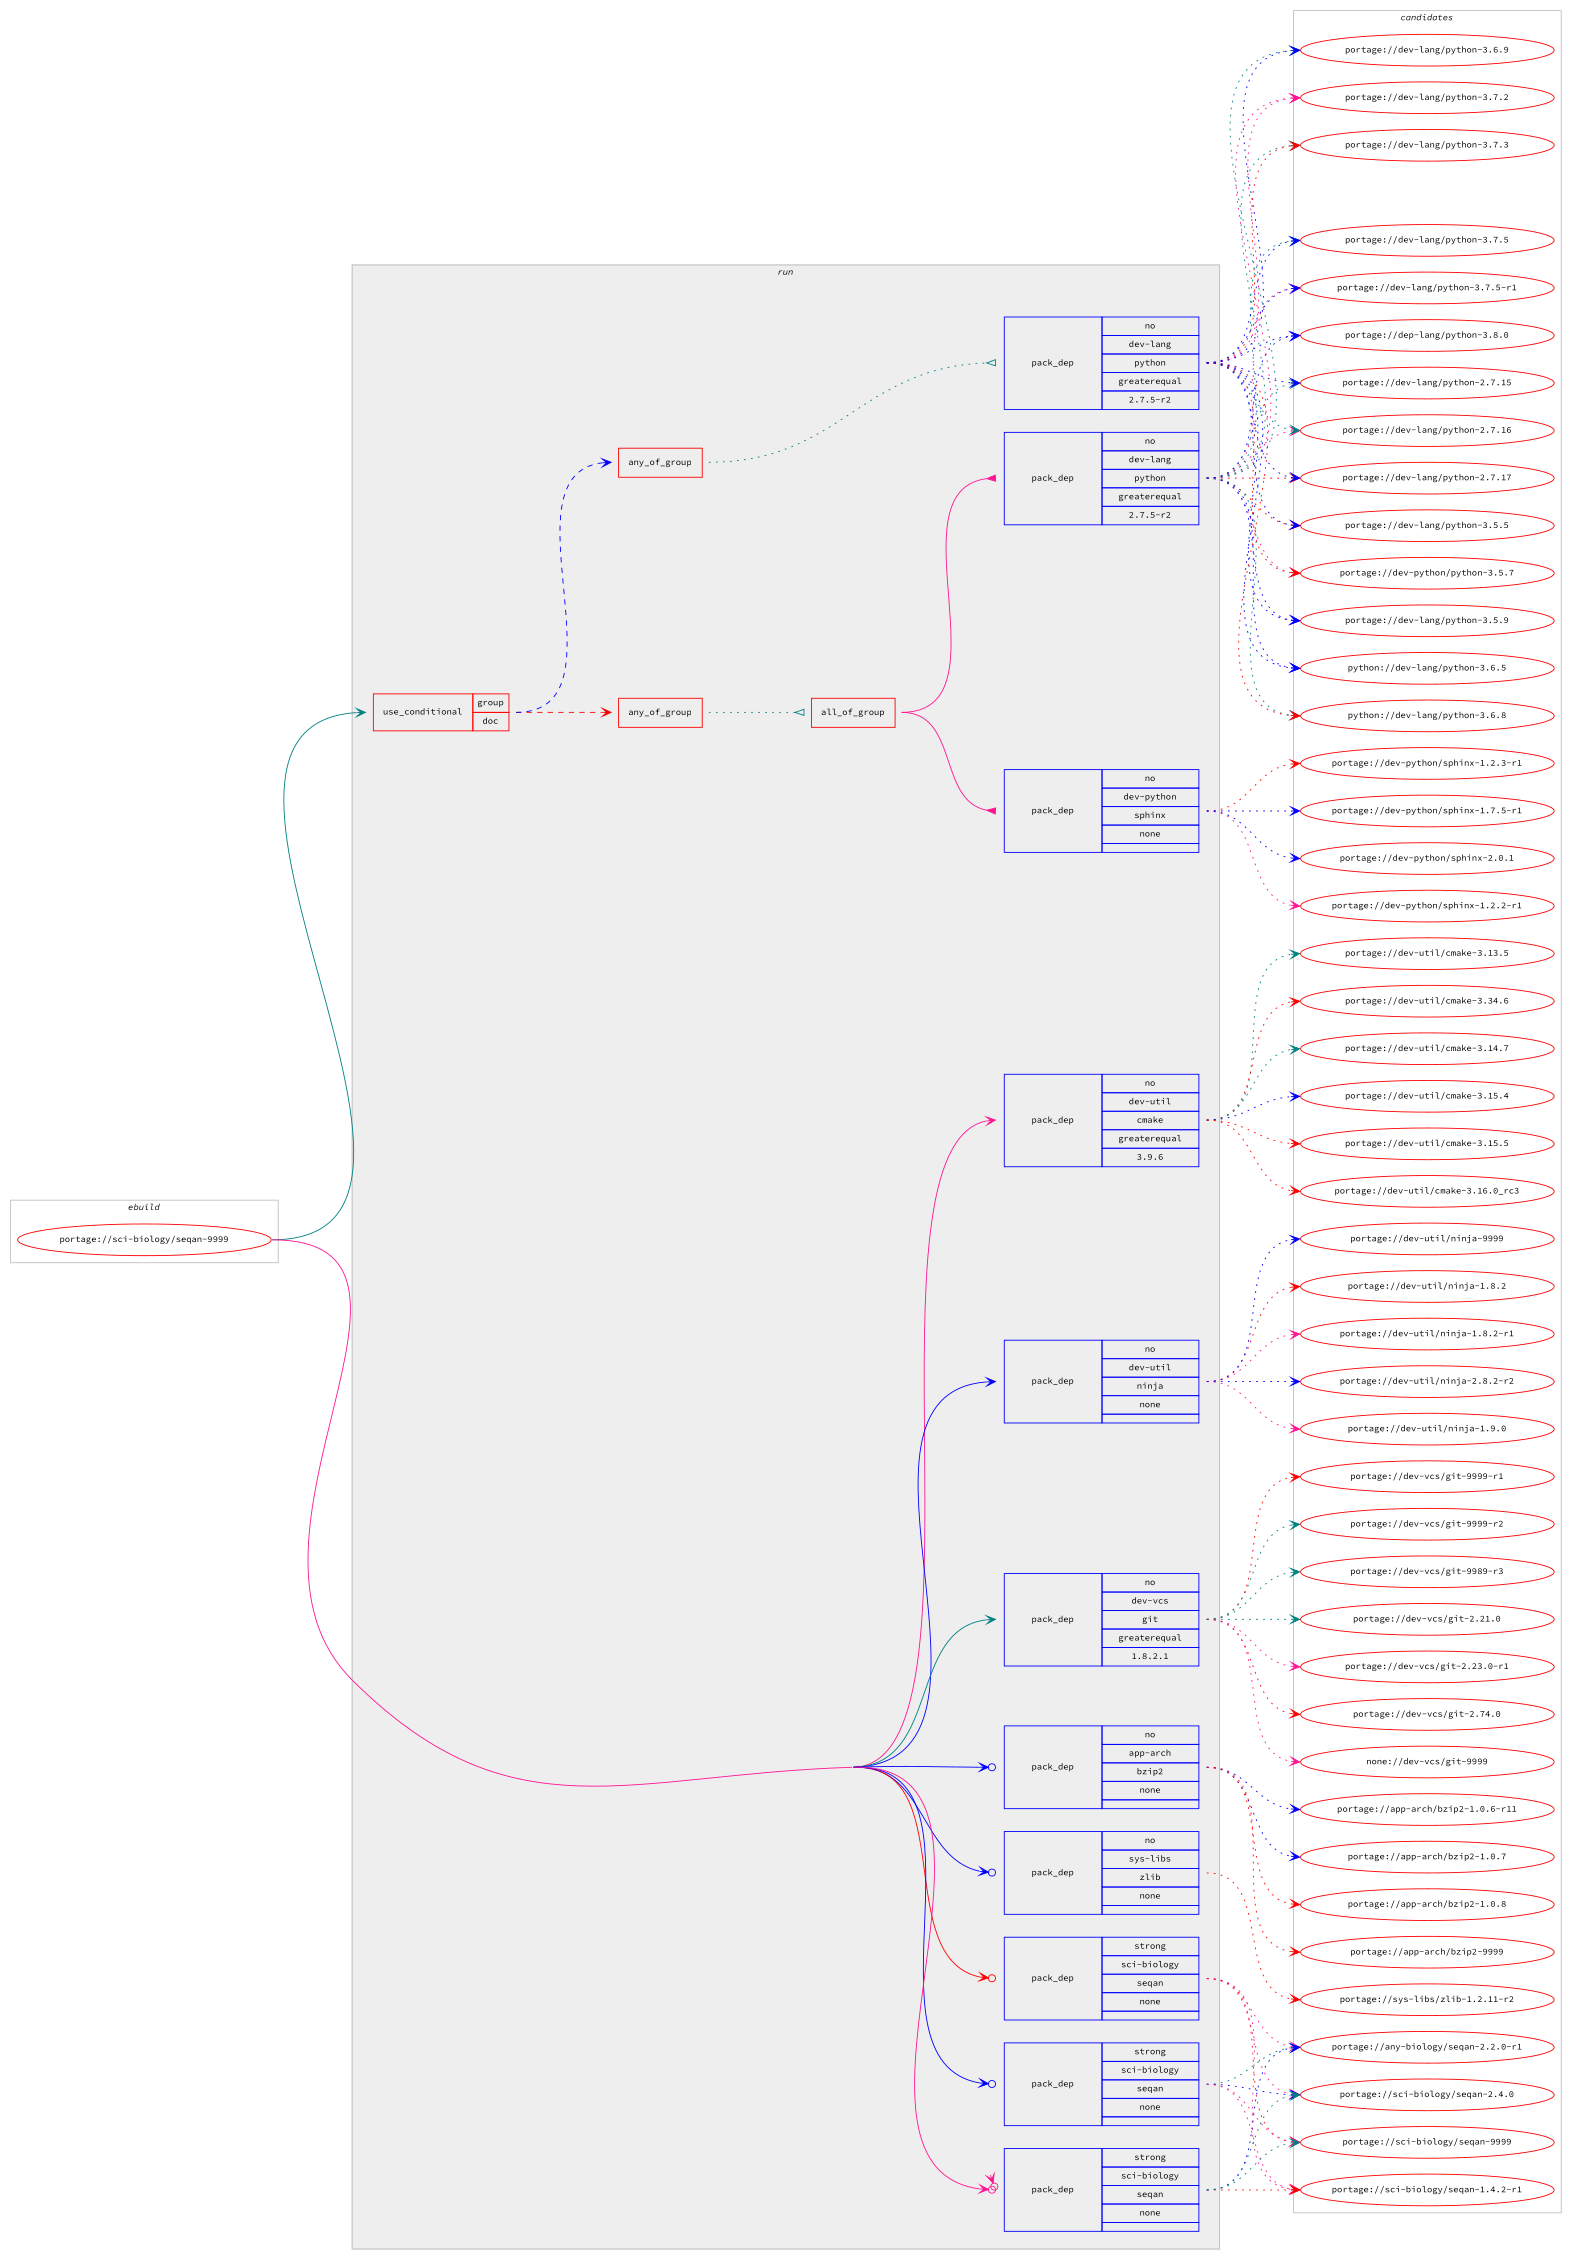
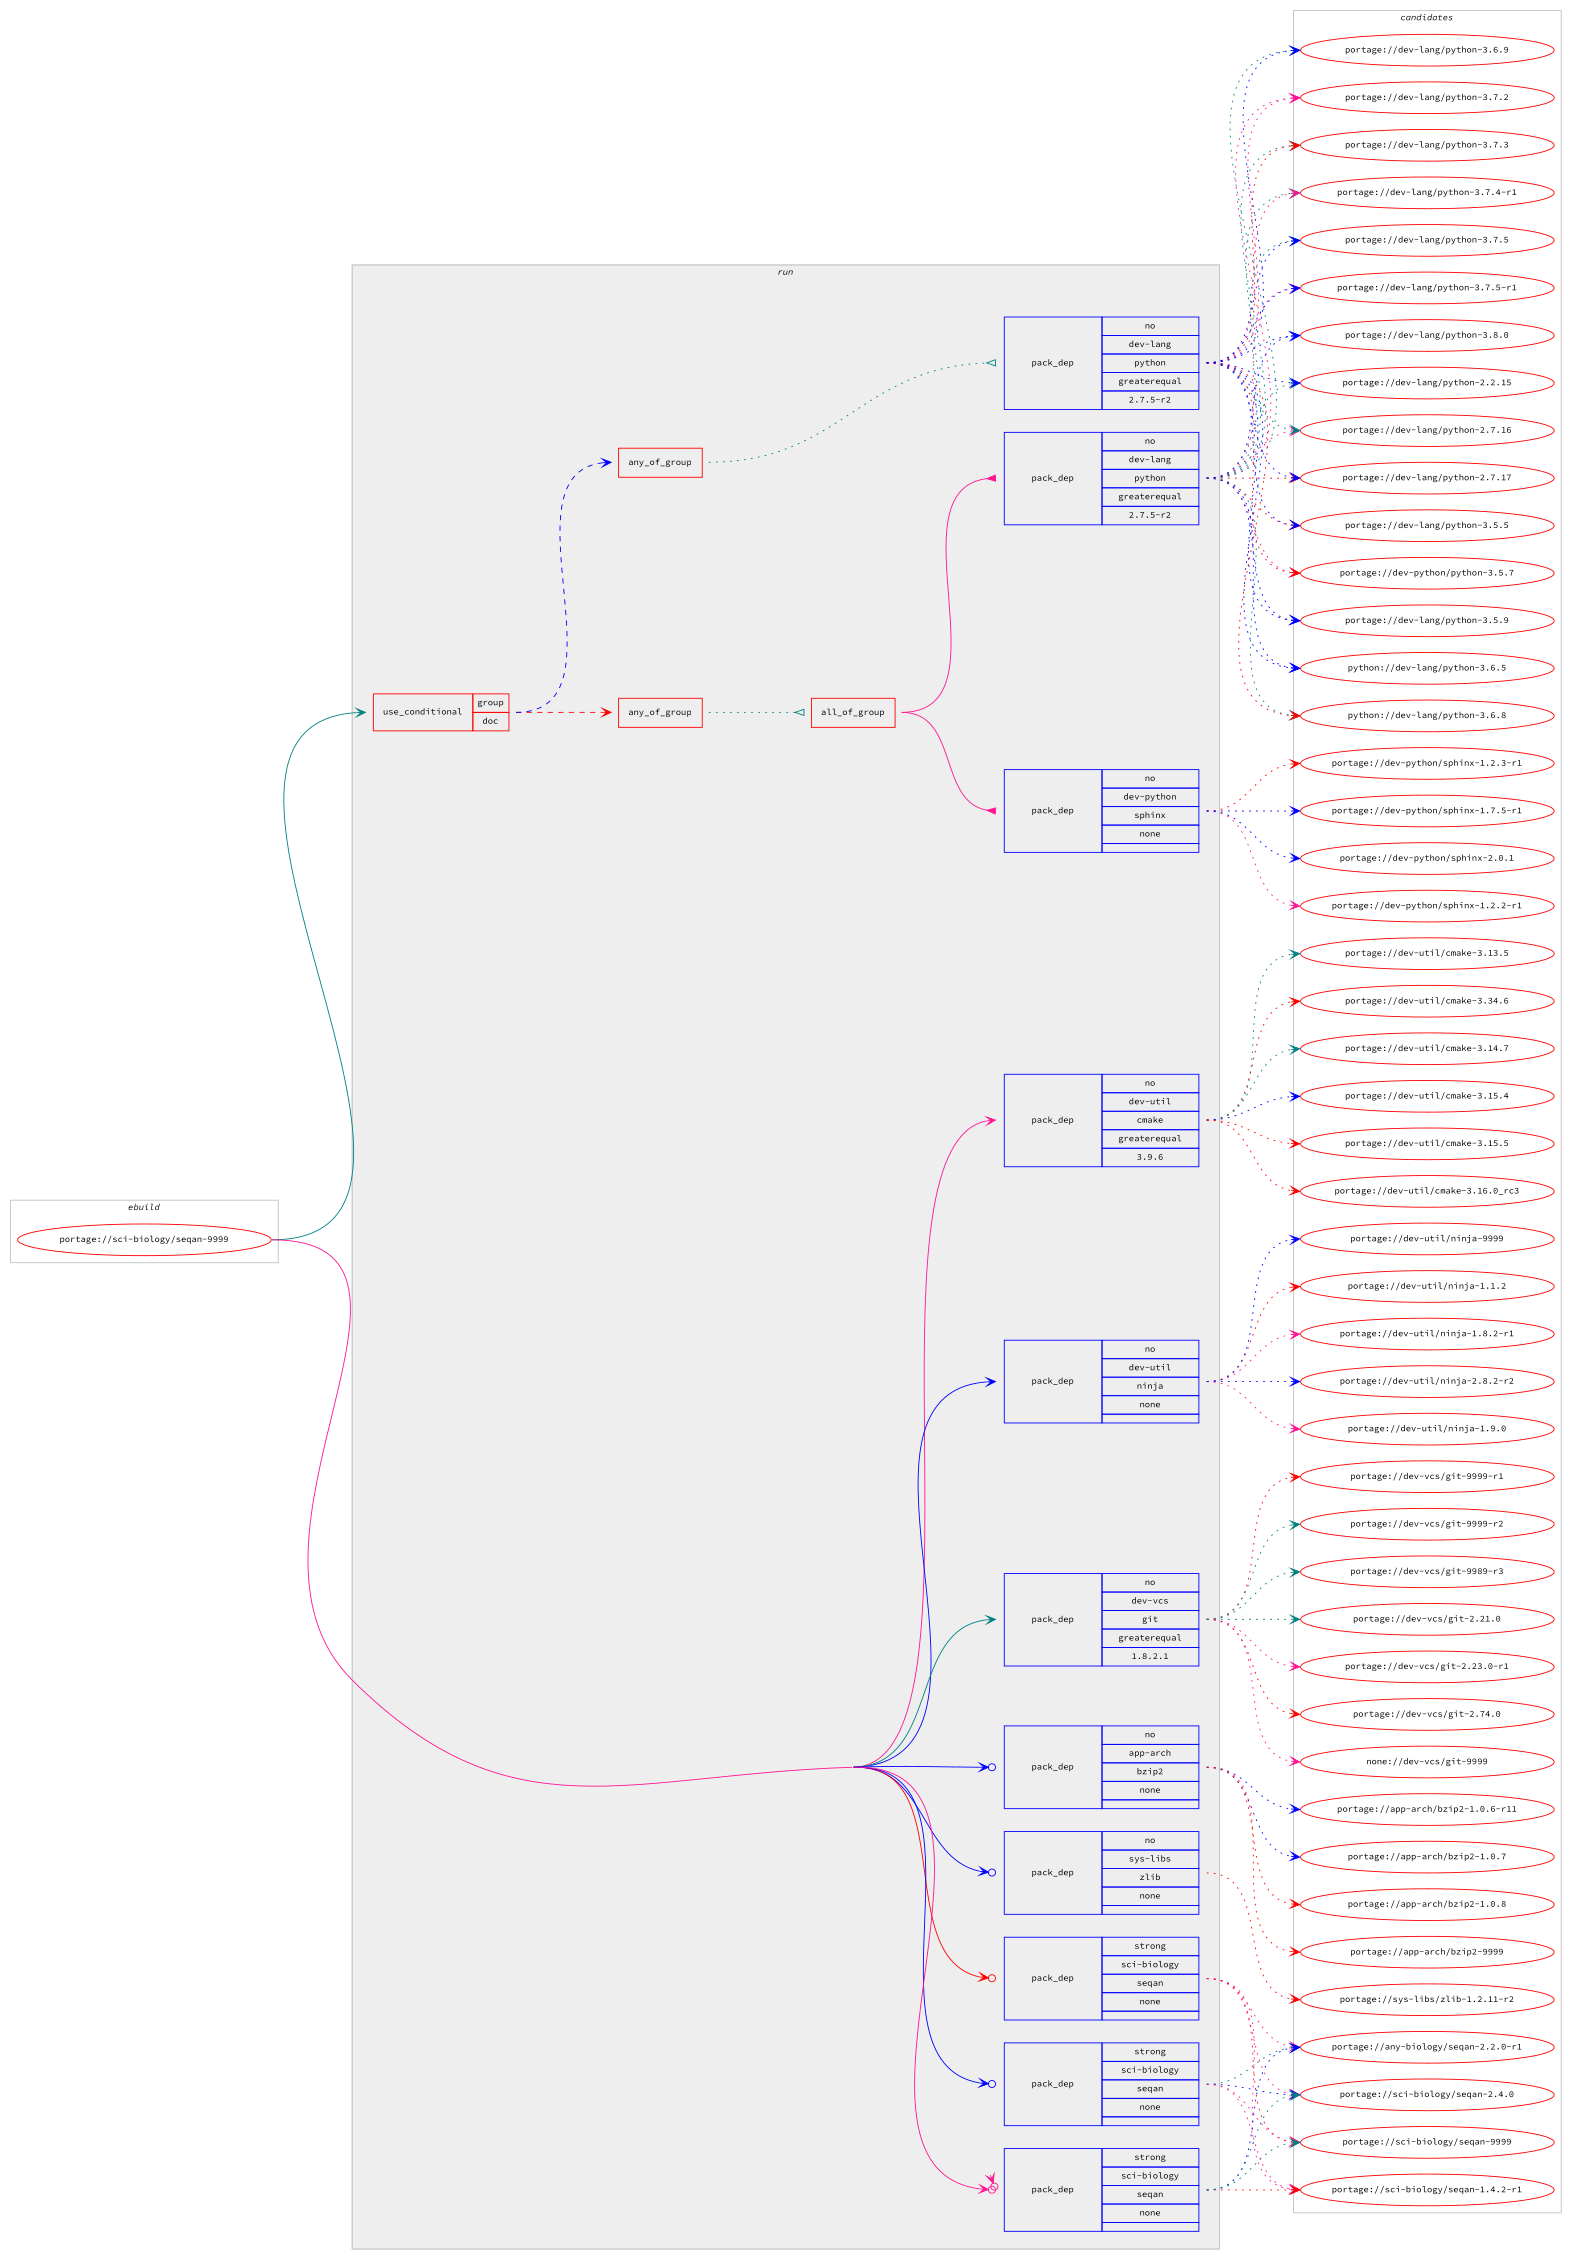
node "portage://dev-lang/python-3.7.4-r1": added
node "portage://dep-lang/python-3.8.0": label "portage://dep-lang/python-3.8.0" -> "portage://dev-lang/python-3.8.0"
node "portage://dev-lang/python-2.7.15": label "portage://dev-lang/python-2.7.15" -> "portage://dev-lang/python-2.2.15"
node "portage://dev-util/ninja-1.8.2": label "portage://dev-util/ninja-1.8.2" -> "portage://dev-util/ninja-1.1.2"
